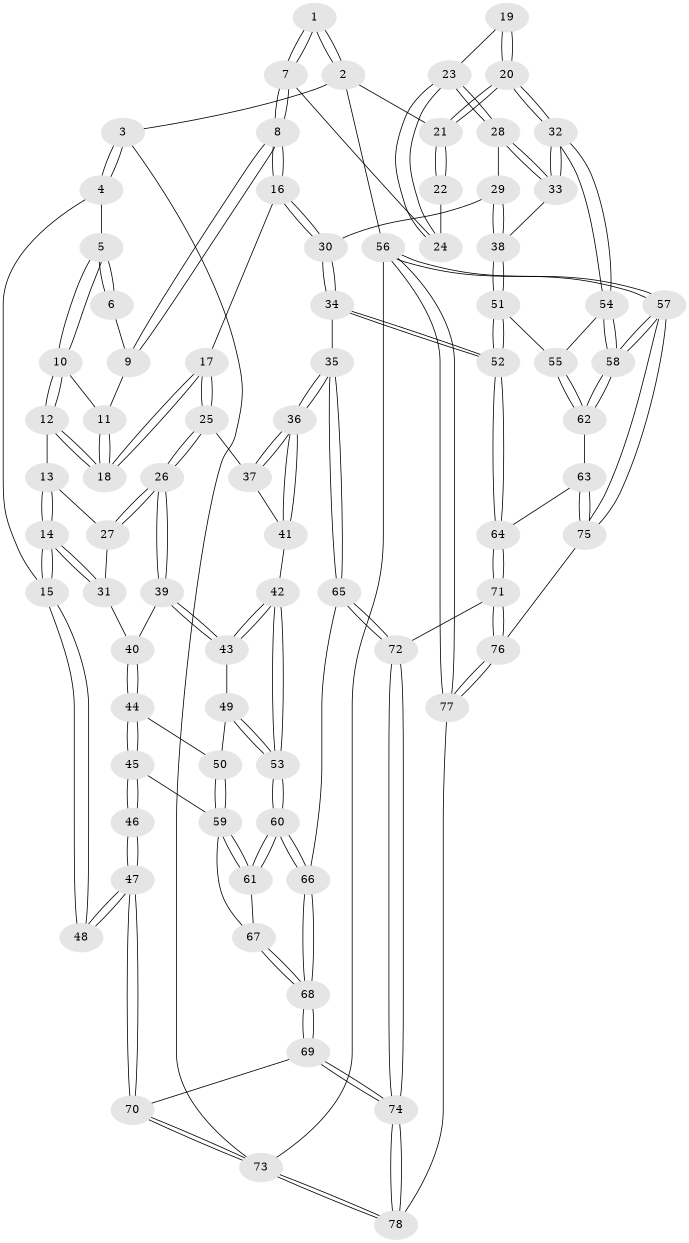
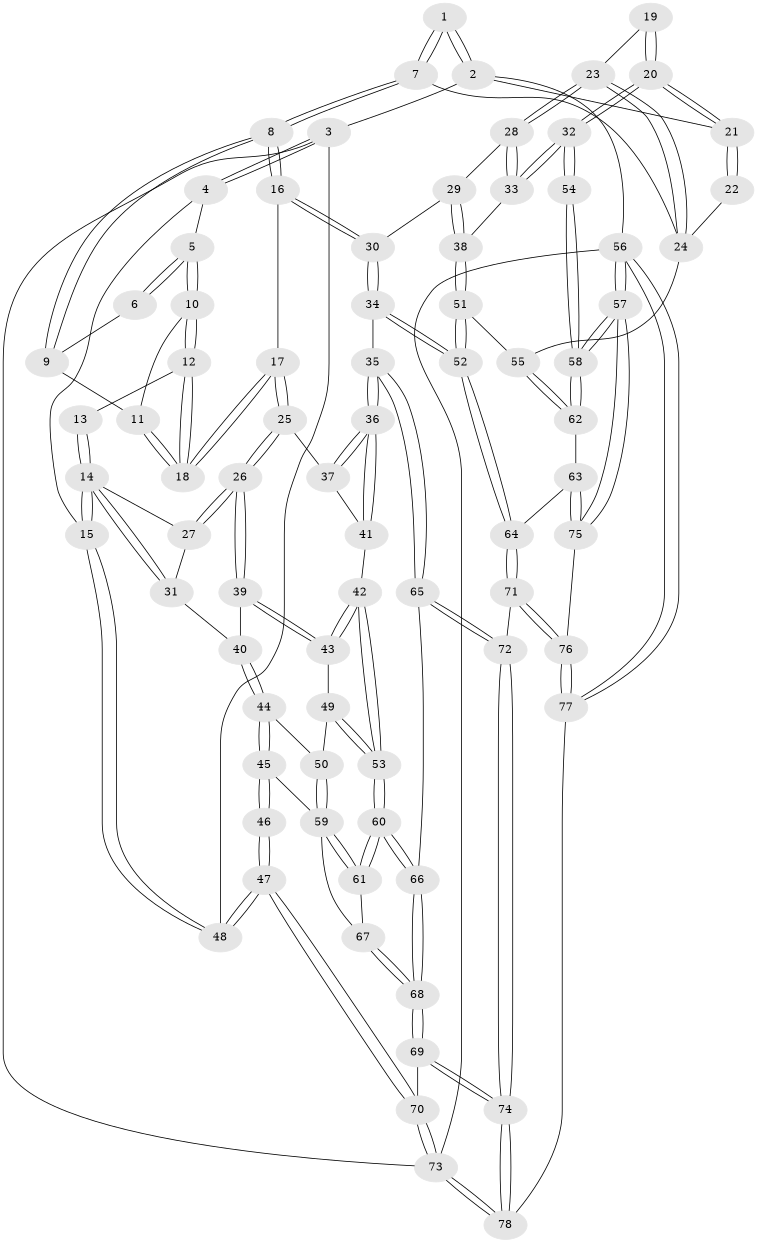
edge "54" -- "55": now "24" -- "55"
edge "13" -- "27": now "14" -- "27"
edge "3" -- "48": added
